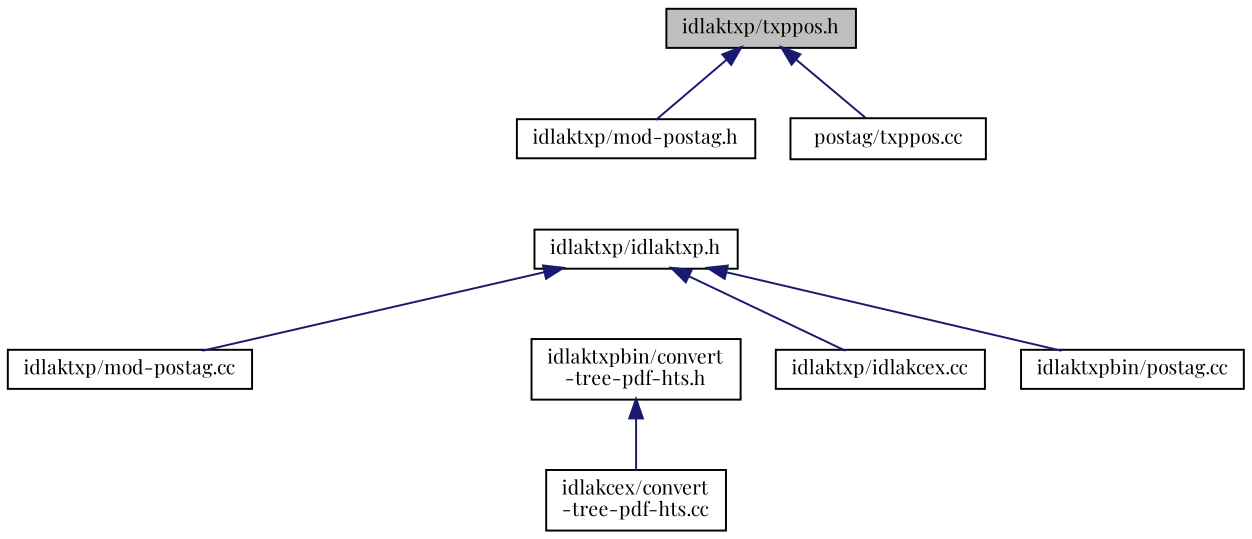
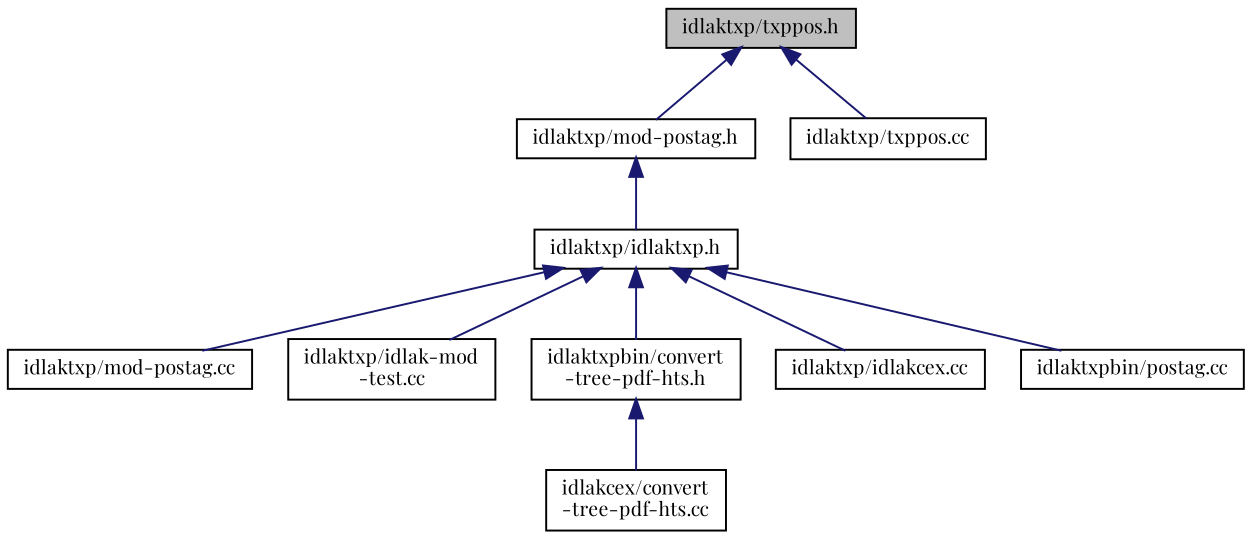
node "postag/txppos.cc": label "postag/txppos.cc" -> "idlaktxp/txppos.cc"
edge "idlaktxp/idlaktxp.h" -> "idlaktxp/mod-postag.h": added
edge "idlaktxpbin/convert -tree-pdf-hts.h" -> "idlaktxp/idlaktxp.h": added
node "idlaktxp/idlak-mod -test.cc": added
